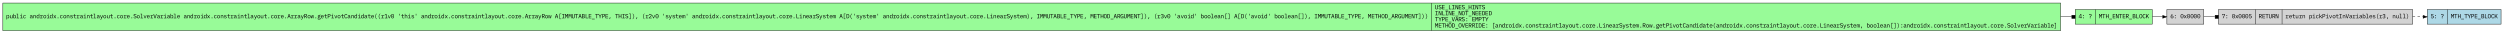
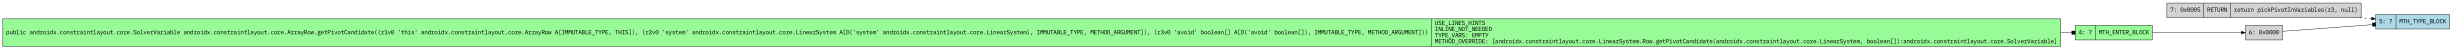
edge "6: 0x0000" -> "7: 0x0005": now "6: 0x0000" -> "5: ?"
